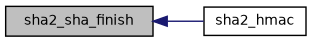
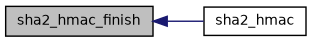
node "sha2_sha_finish": label "sha2_sha_finish" -> "sha2_hmac_finish"
